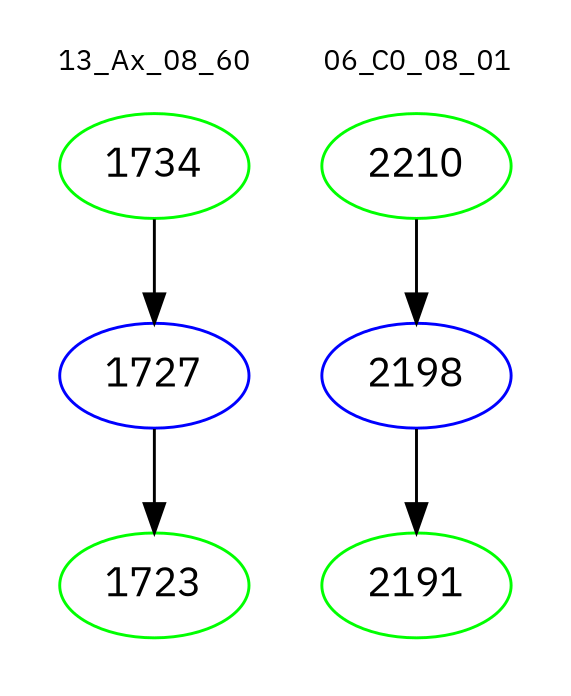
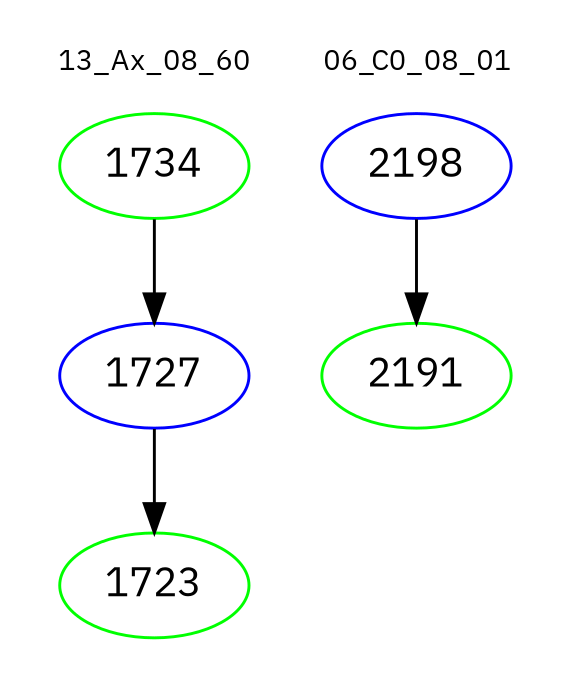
node "2210": removed
